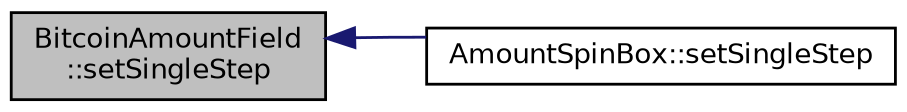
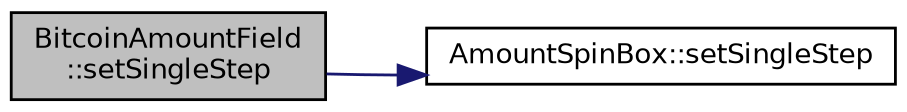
edge "AmountSpinBox::setSingleStep" -> "BitcoinAmountField ::setSingleStep": reversed
